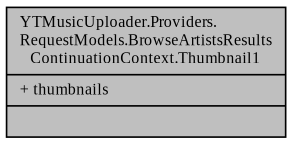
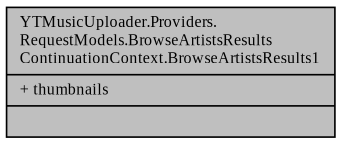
node "YTMusicUploader.Providers.": text "ContinuationContext.Thumbnail1" -> "ContinuationContext.BrowseArtistsResults1"
